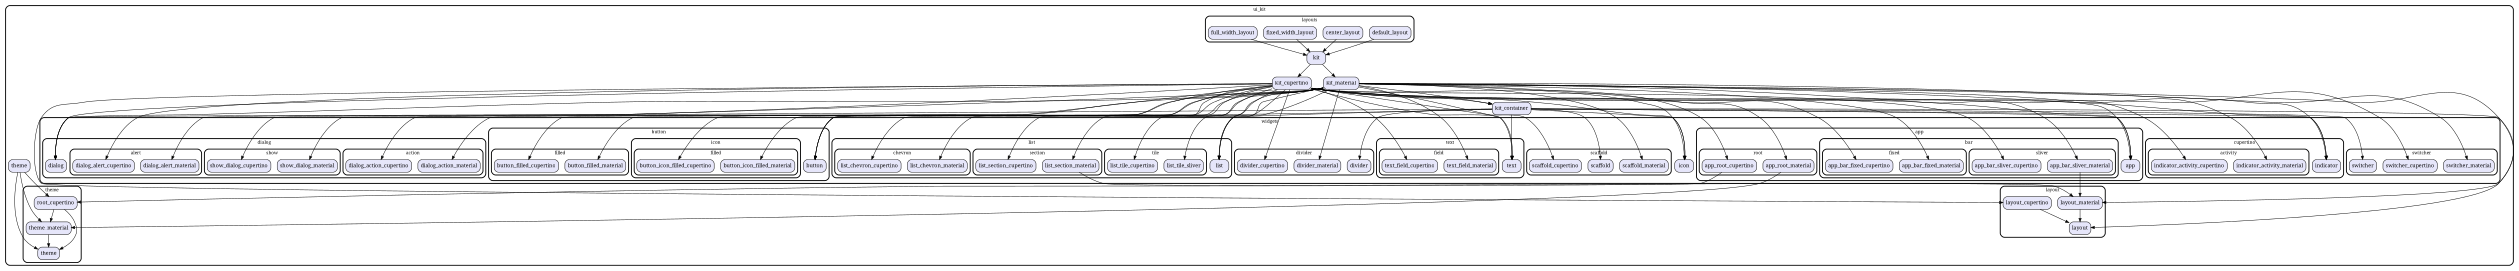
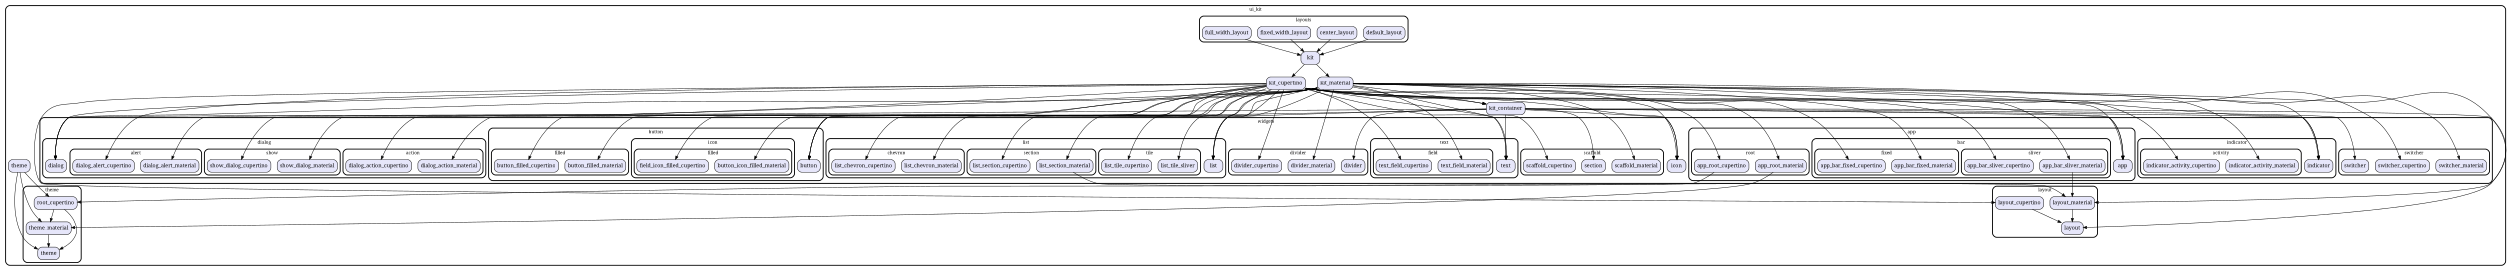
cluster "cupertino": label "cupertino" -> "indicator"
node "button_icon_filled_cupertino": label "button_icon_filled_cupertino" -> "field_icon_filled_cupertino"
node "scaffold": label "scaffold" -> "section"
